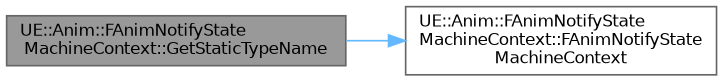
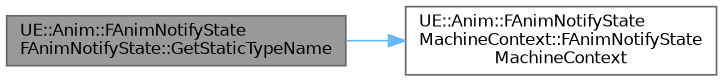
node "UE::Anim::FAnimNotifyState MachineContext::GetStaticTypeName": label "UE::Anim::FAnimNotifyState MachineContext::GetStaticTypeName" -> "UE::Anim::FAnimNotifyState FAnimNotifyState::GetStaticTypeName"
